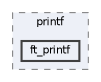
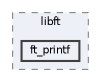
cluster "printf": label "printf" -> "libft"
